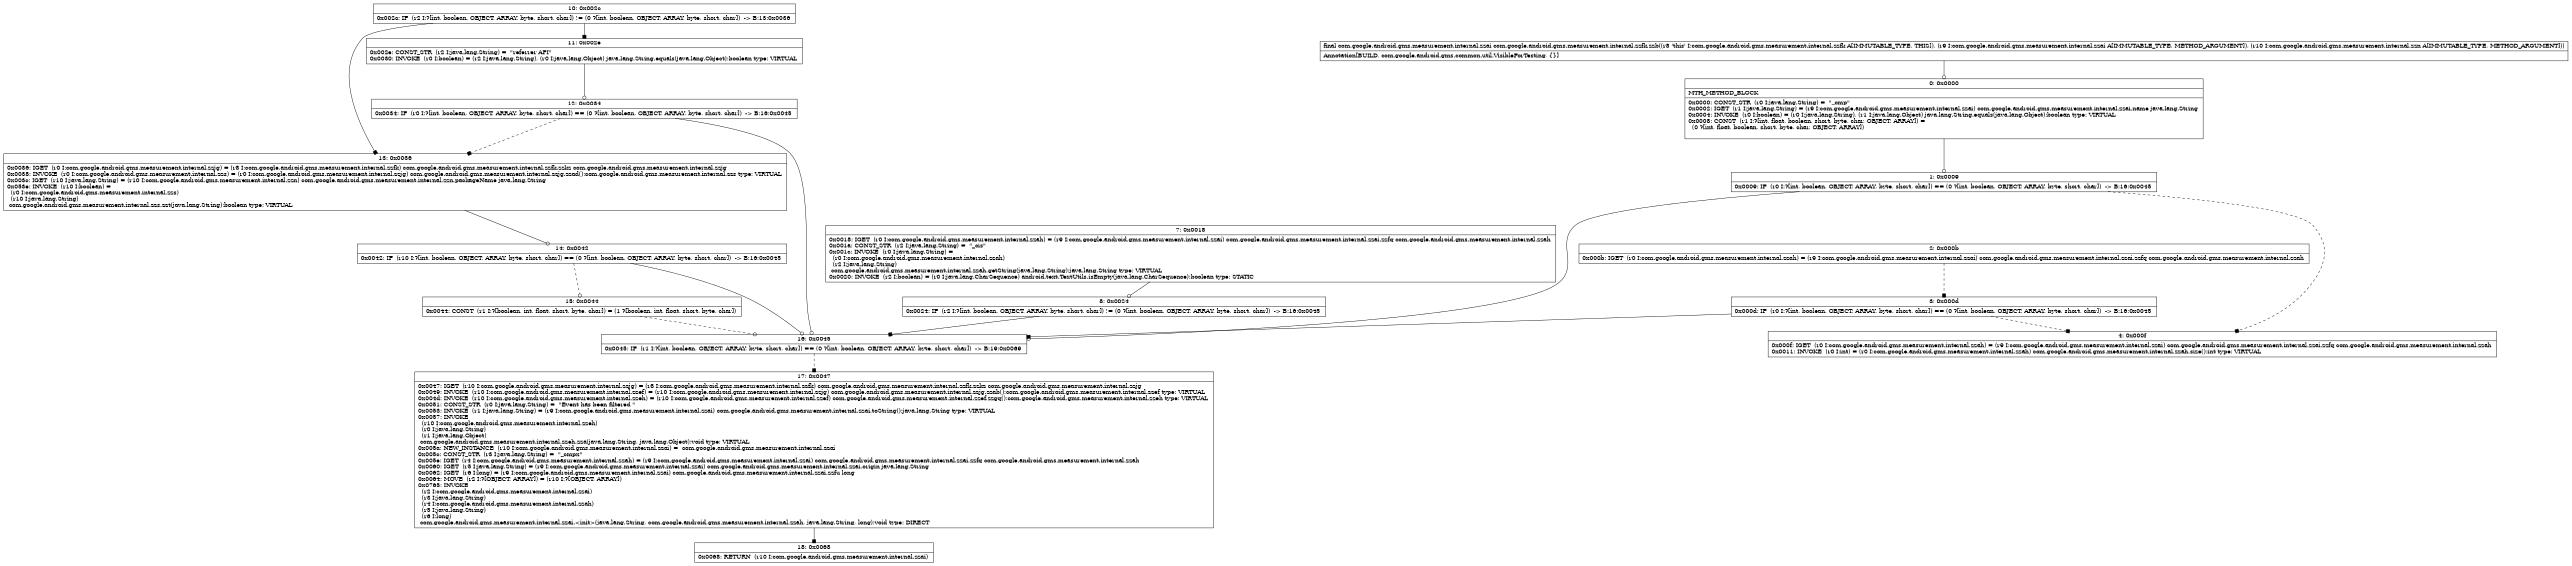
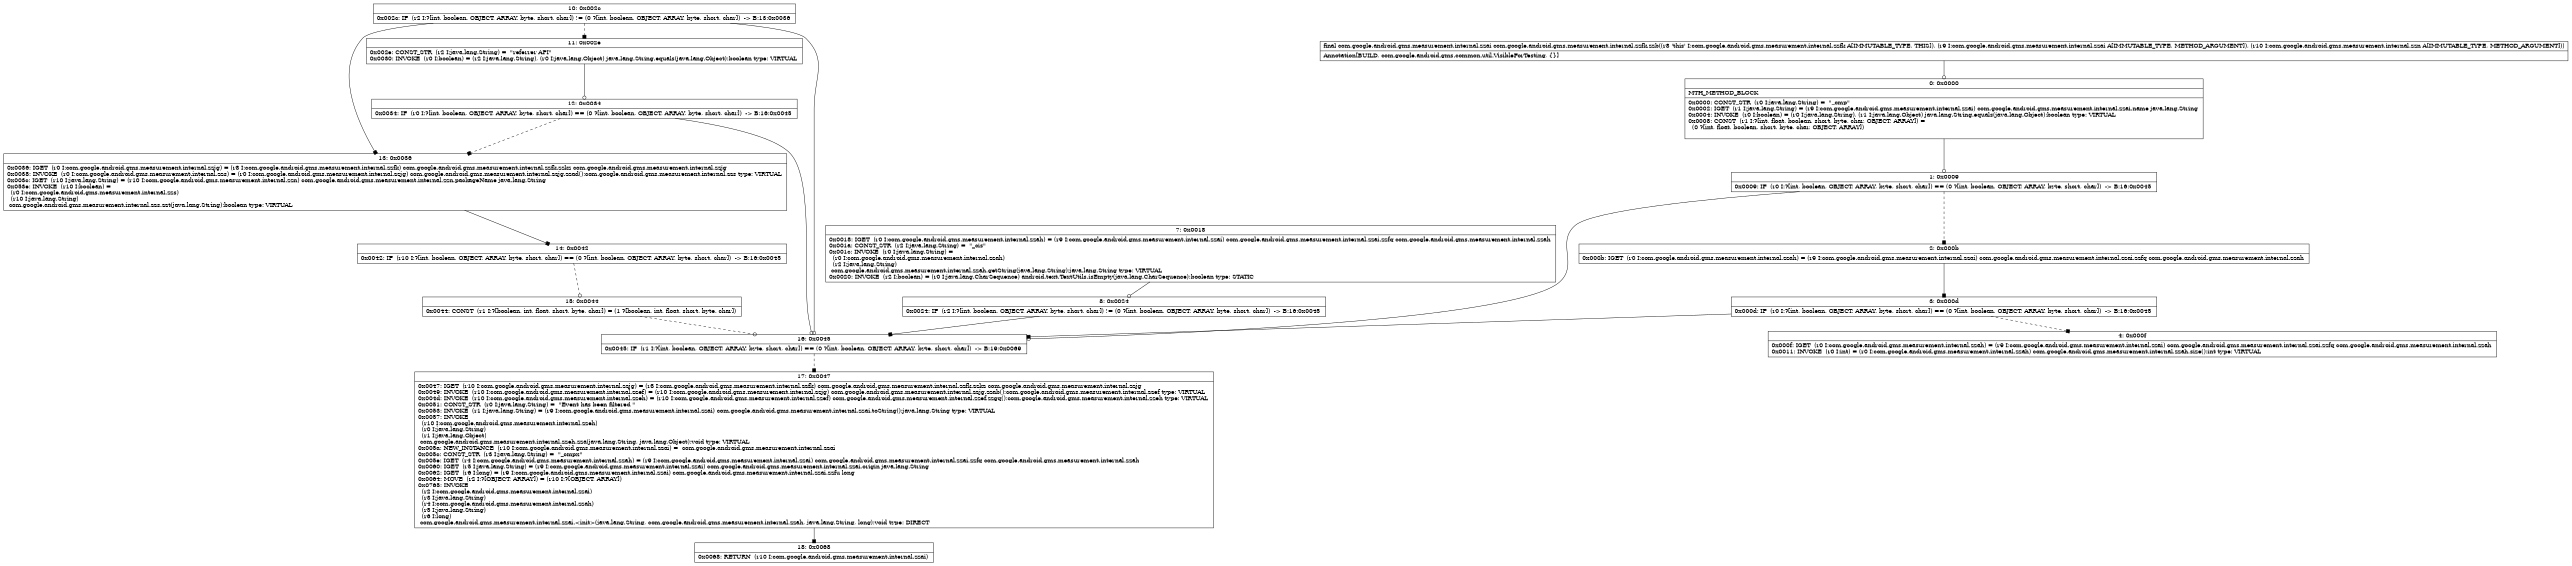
edge "10: 0x002c" -> "11: 0x002e": style solid -> dashed
edge "1: 0x0009" -> "4: 0x000f": now "1: 0x0009" -> "2: 0x000b"
edge "13: 0x0036" -> "14: 0x0042": arrowhead odot -> box
edge "2: 0x000b" -> "3: 0x000d": style dashed -> solid
edge "14: 0x0042" -> "16: 0x0045": now "10: 0x002c" -> "16: 0x0045"
